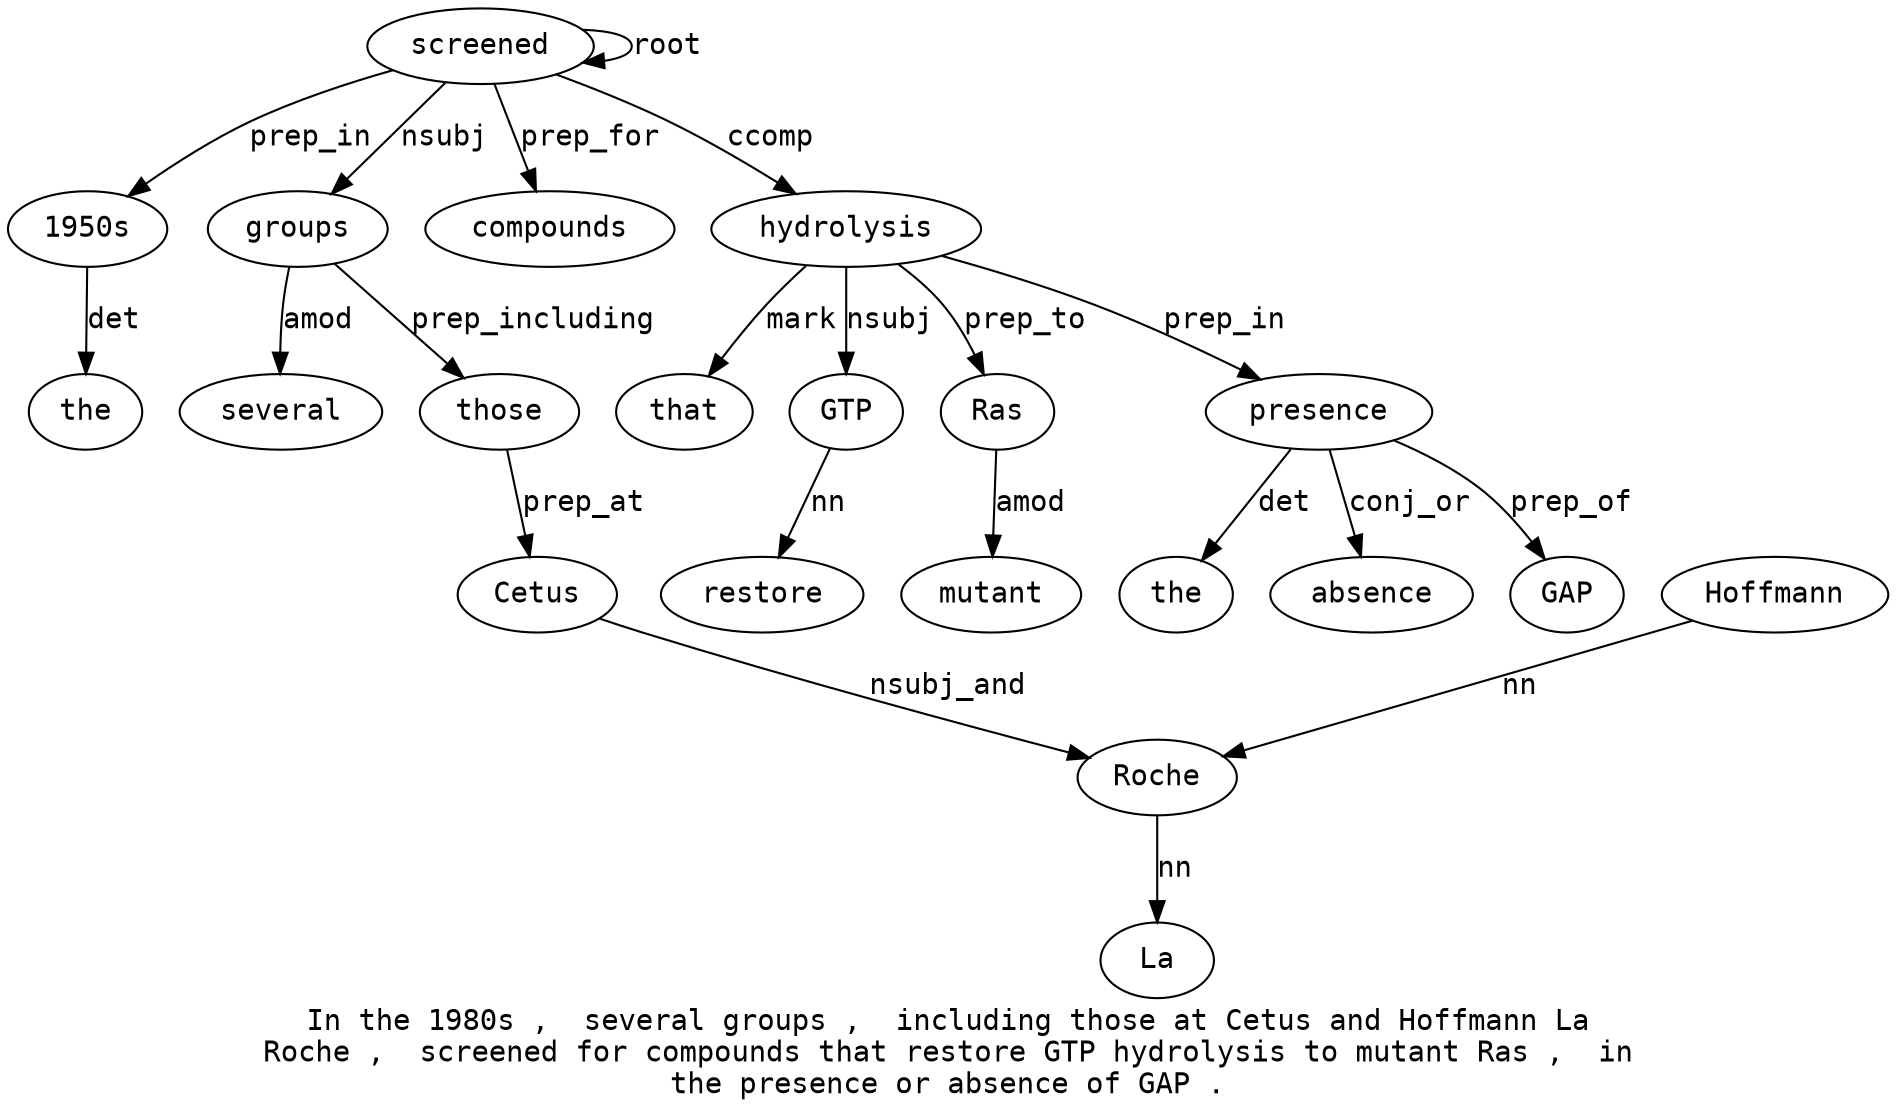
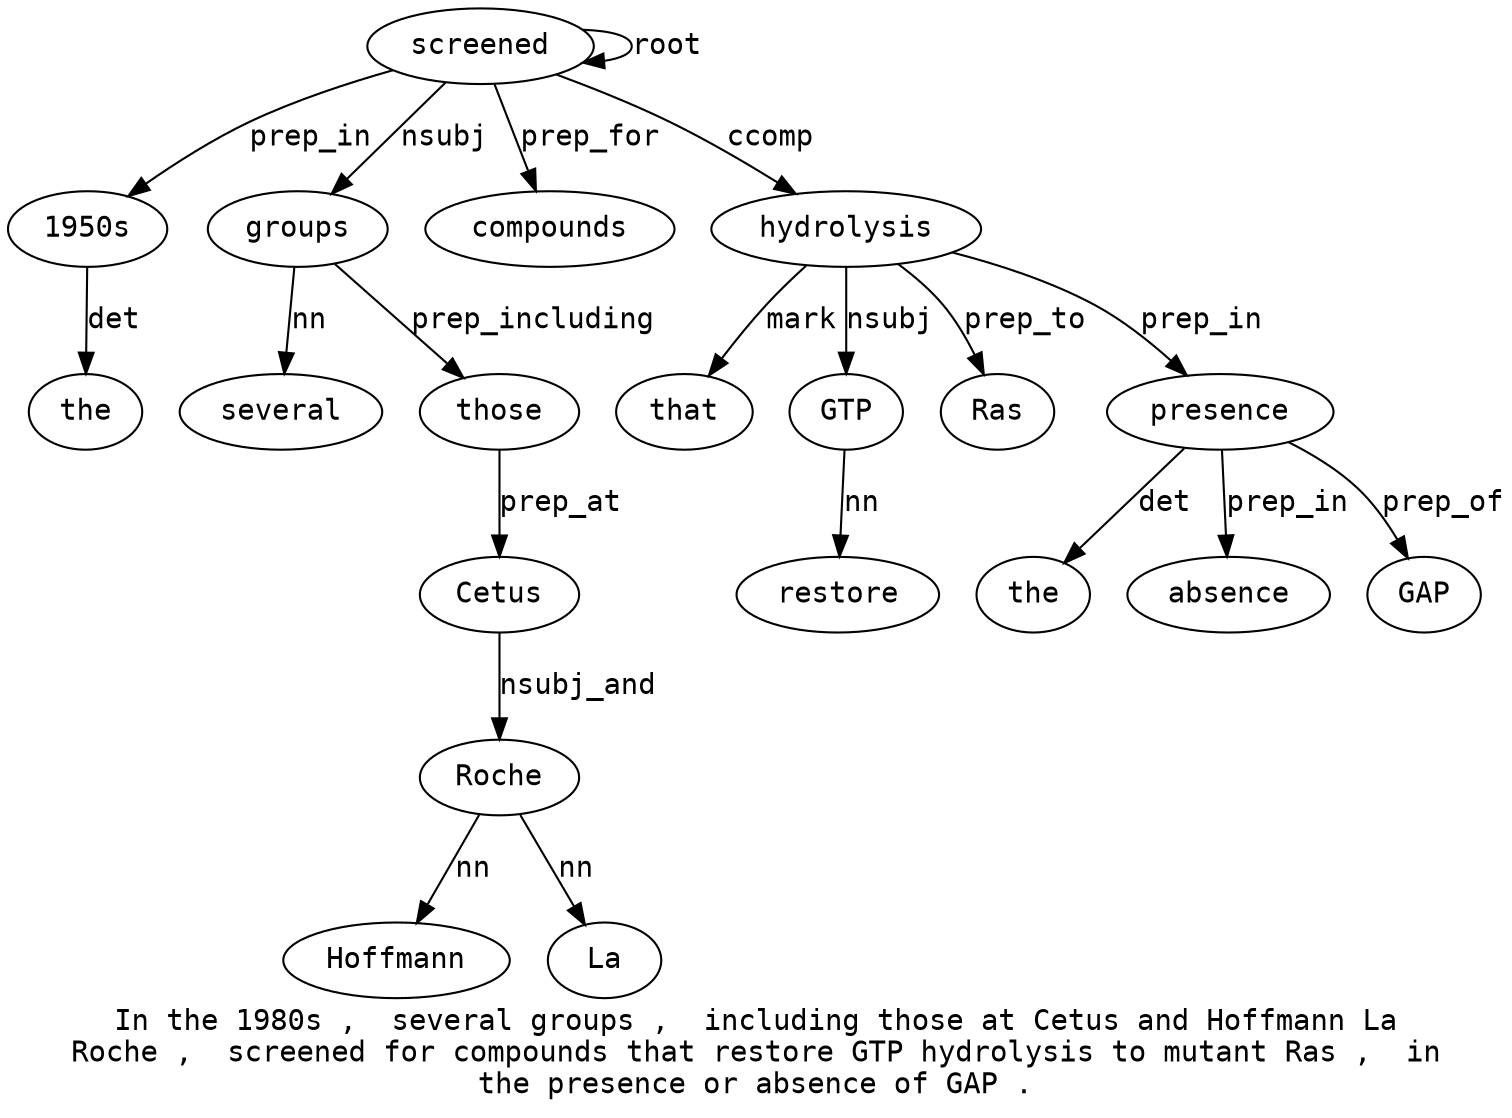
edge "groups" -> "several": label "amod" -> "nn"
edge "presence" -> "absence": label "conj_or" -> "prep_in"
node "mutant": removed
edge "Hoffmann" -> "Roche": reversed
